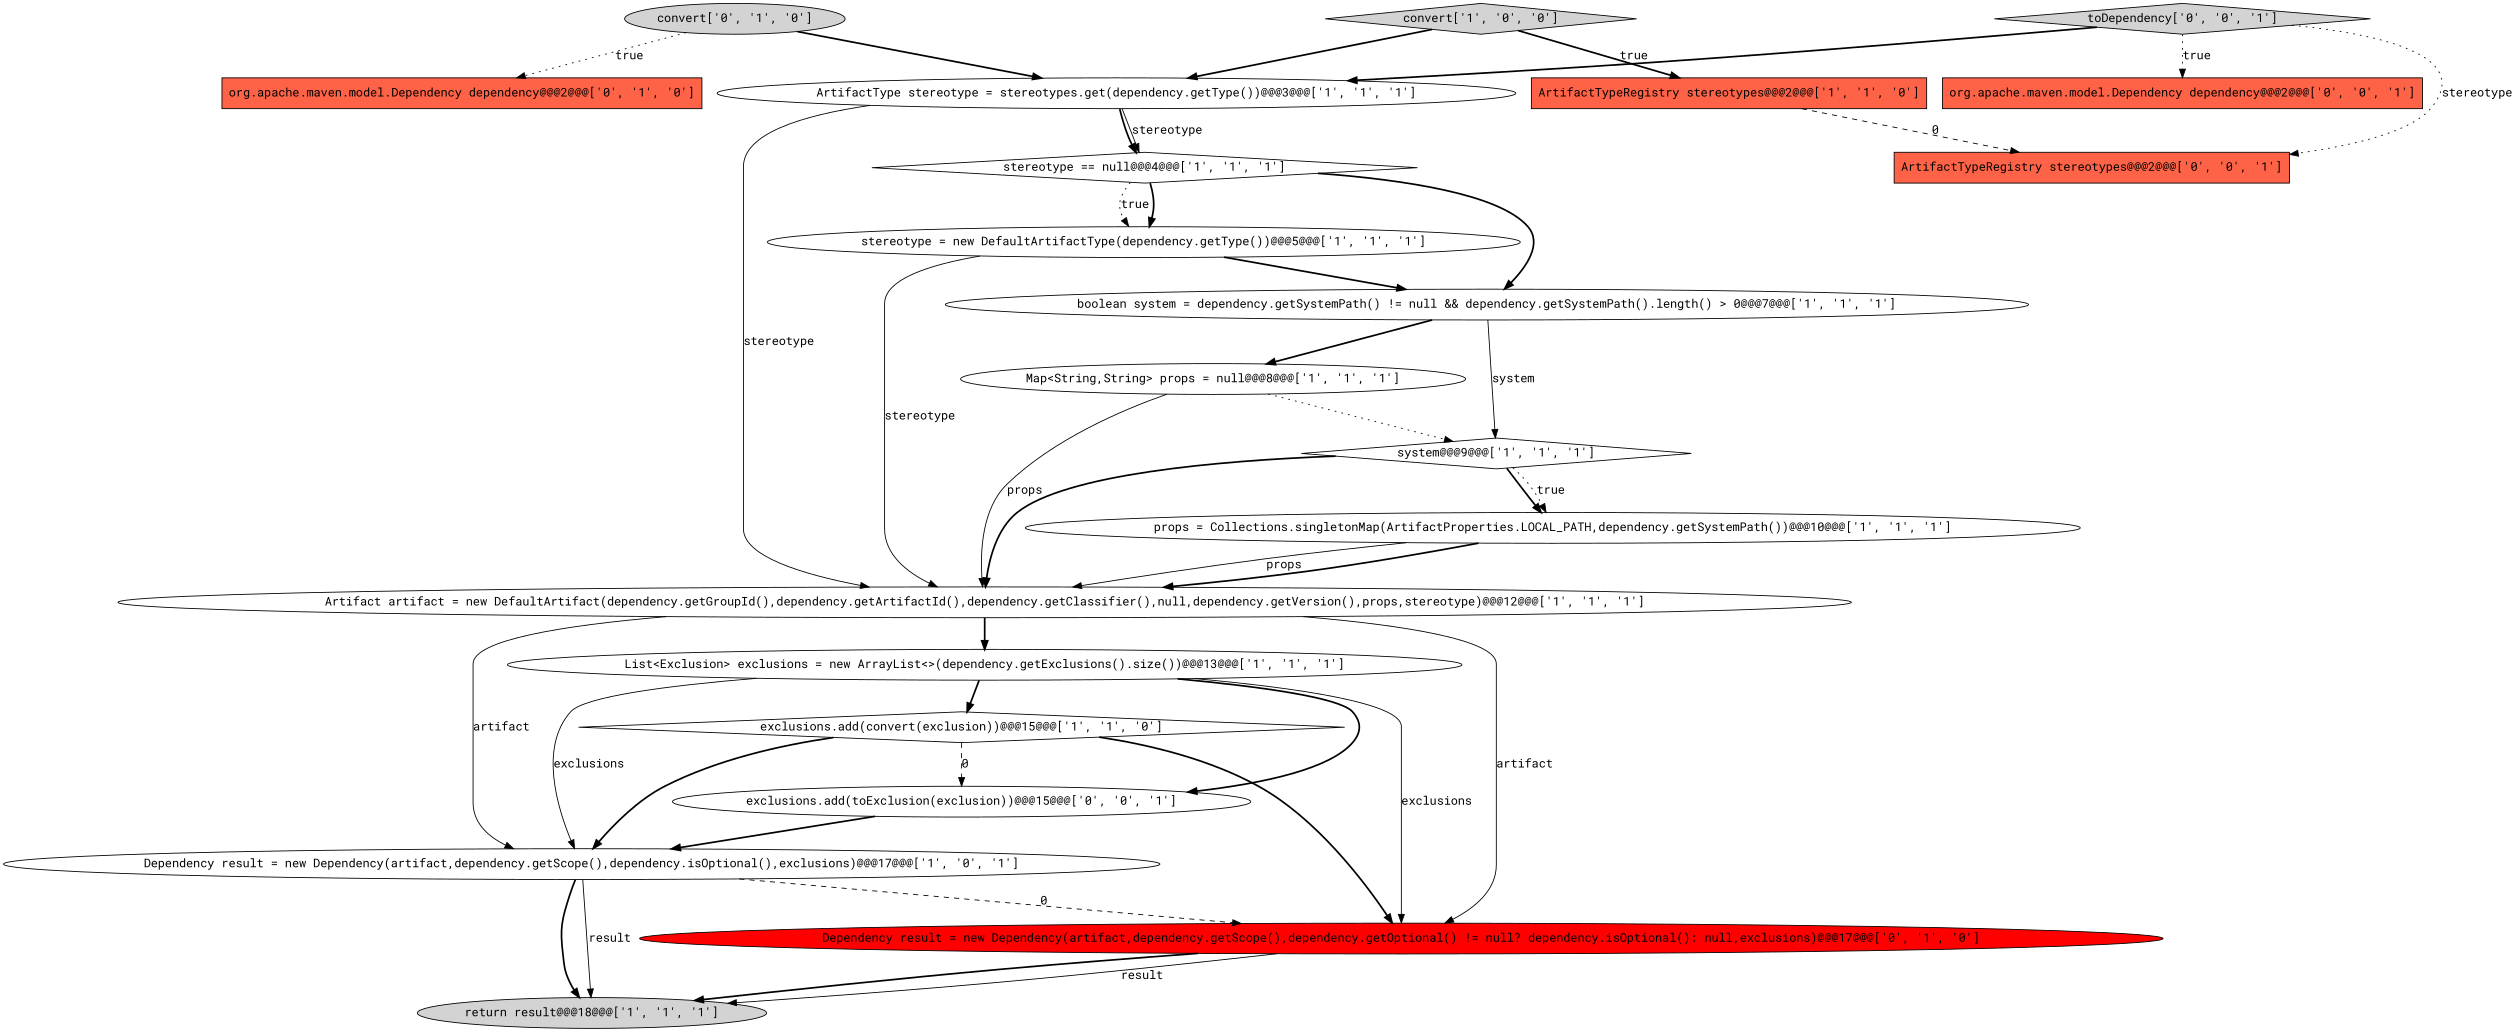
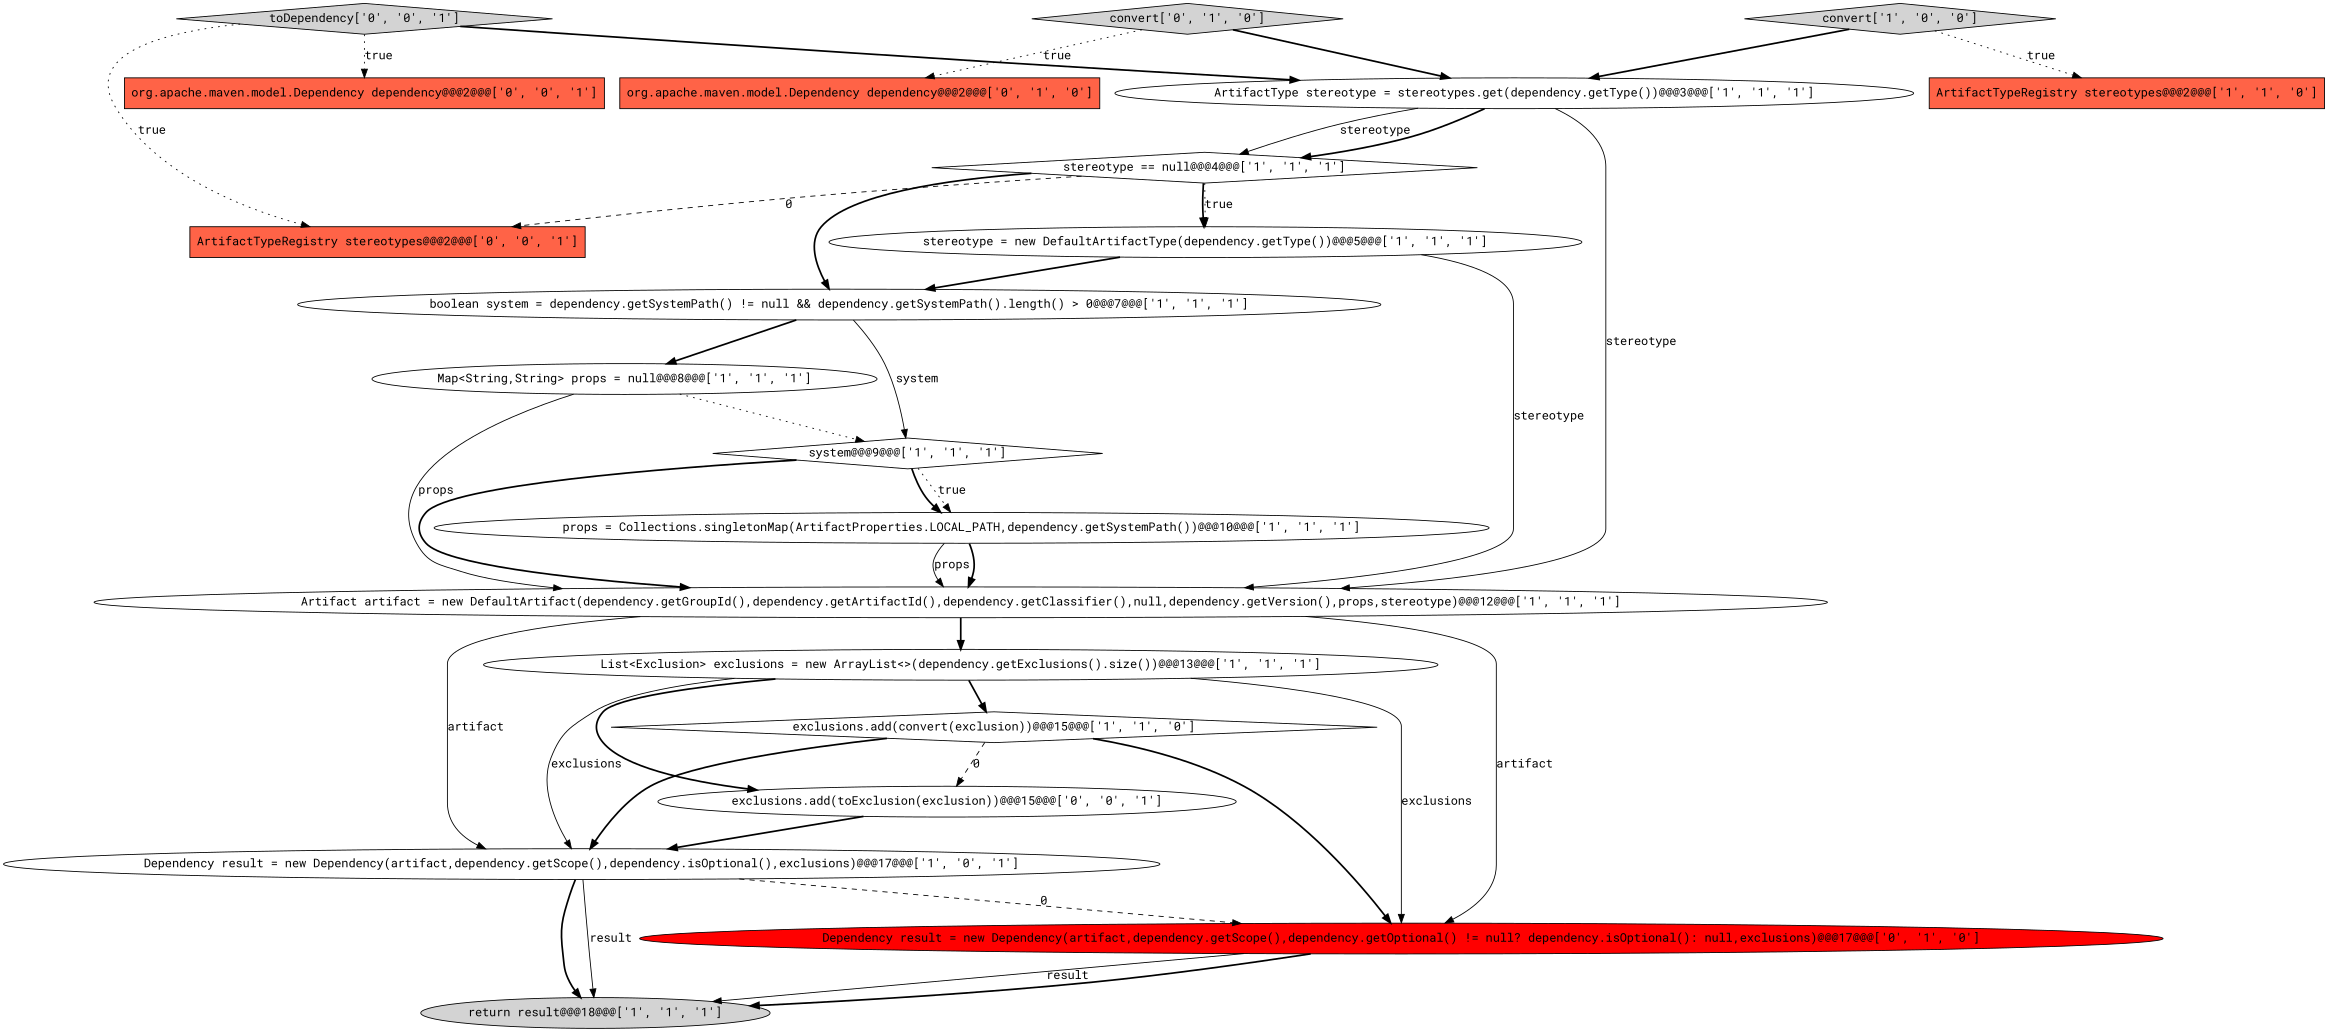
node "convert['0', '1', '0']": shape ellipse -> diamond
edge "convert['1', '0', '0']" -> "ArtifactTypeRegistry stereotypes@@@2@@@['1', '1', '0']": style bold -> dotted
edge "toDependency['0', '0', '1']" -> "ArtifactTypeRegistry stereotypes@@@2@@@['0', '0', '1']": label "stereotype" -> "true"
edge "ArtifactTypeRegistry stereotypes@@@2@@@['1', '1', '0']" -> "ArtifactTypeRegistry stereotypes@@@2@@@['0', '0', '1']": now "stereotype == null@@@4@@@['1', '1', '1']" -> "ArtifactTypeRegistry stereotypes@@@2@@@['0', '0', '1']"
